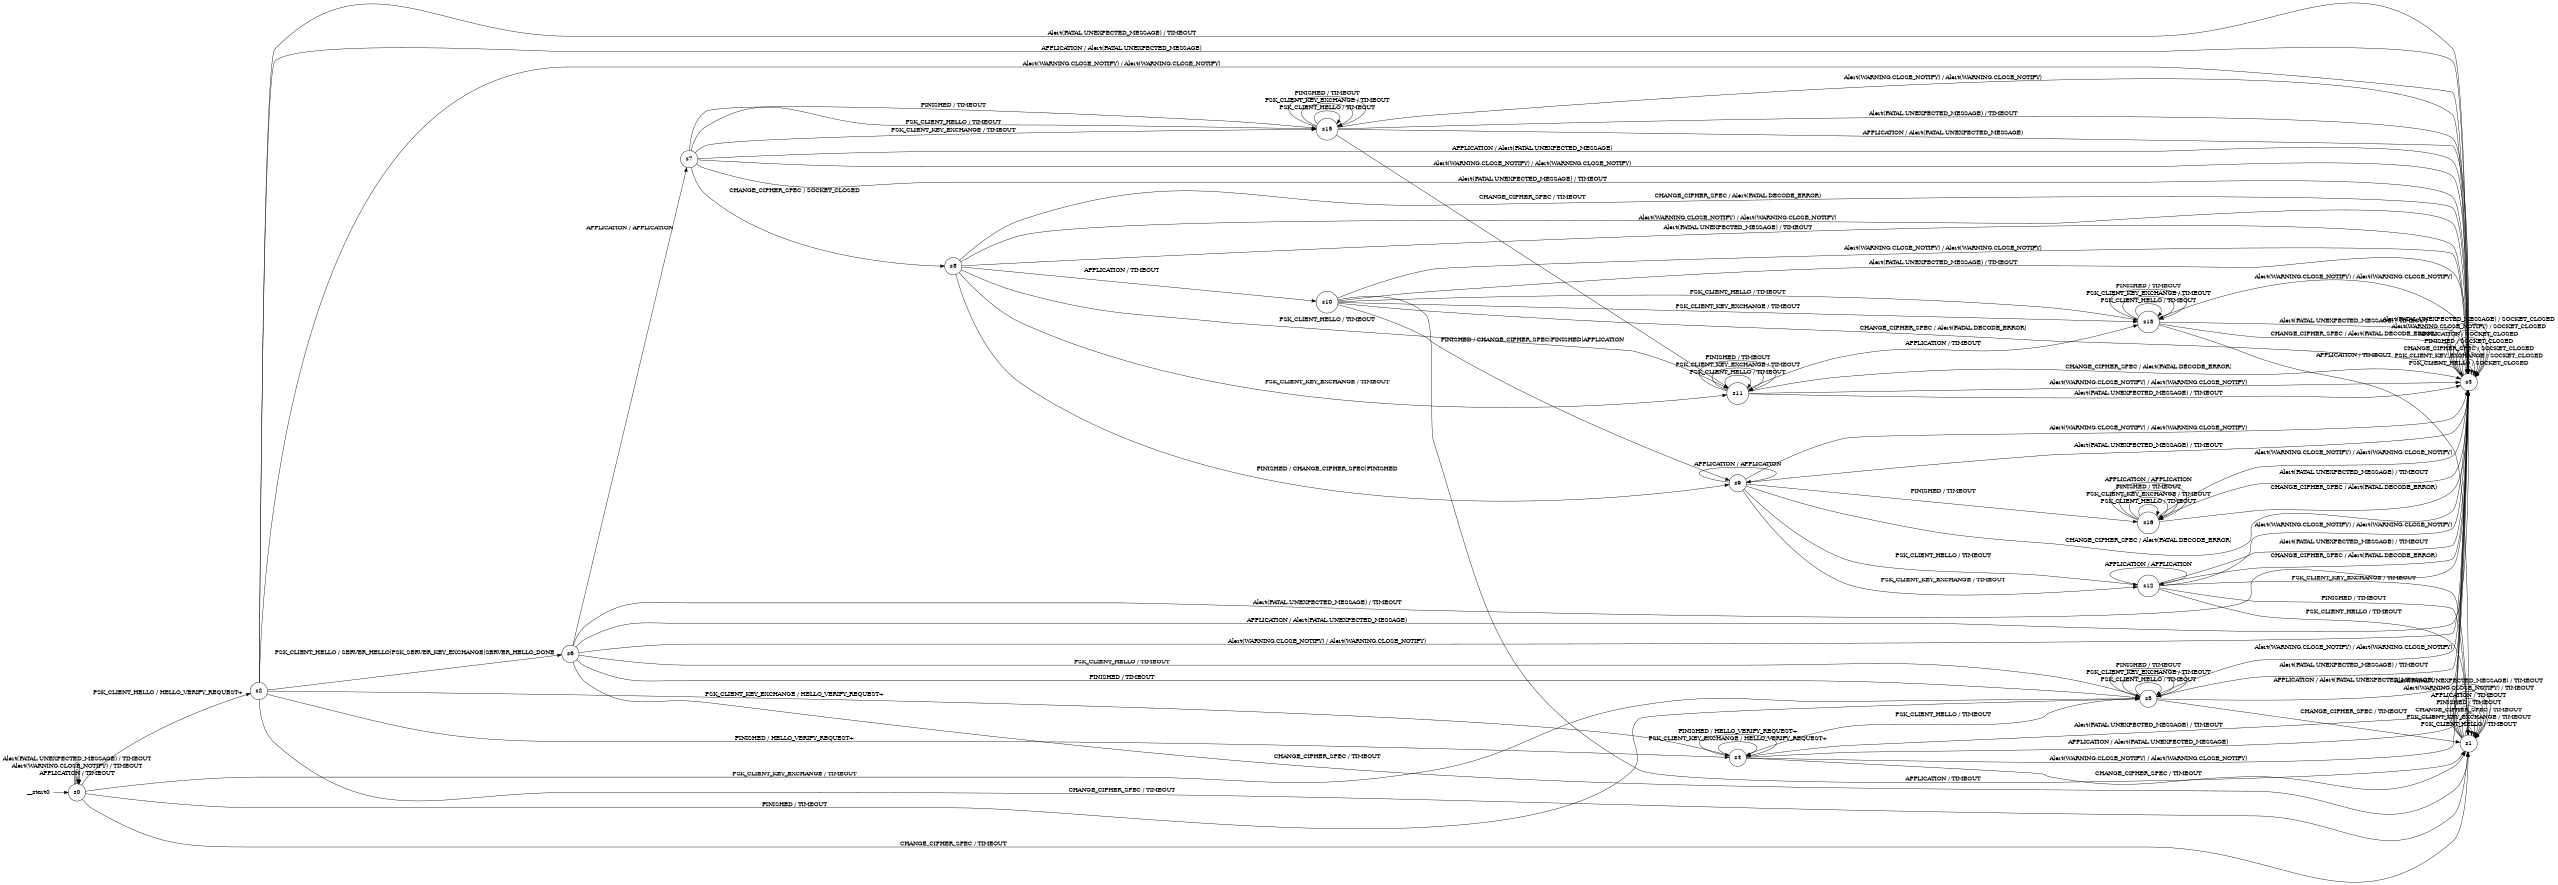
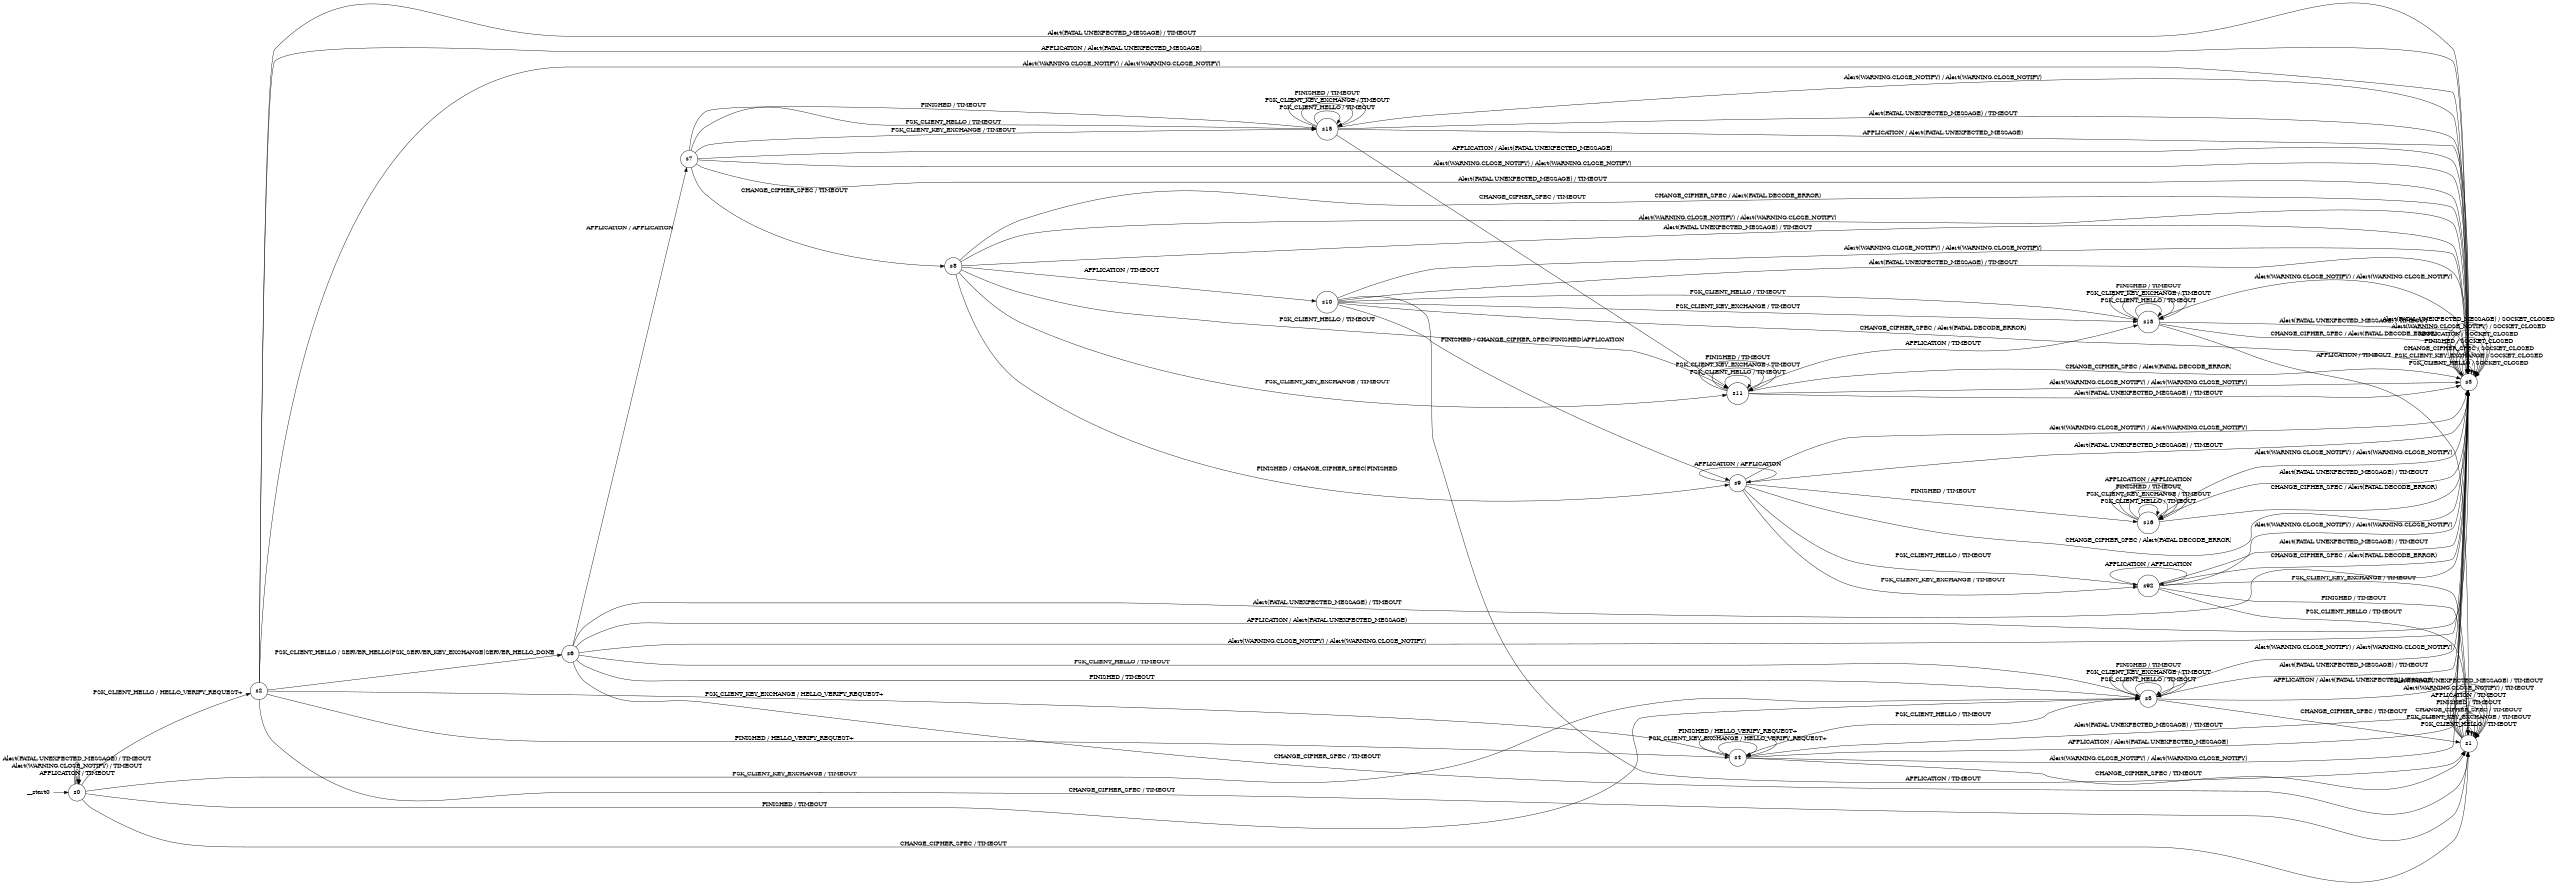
edge "s7" -> "s8": label "CHANGE_CIPHER_SPEC / SOCKET_CLOSED" -> "CHANGE_CIPHER_SPEC / TIMEOUT"
node "s12": label "s12" -> "s92"
